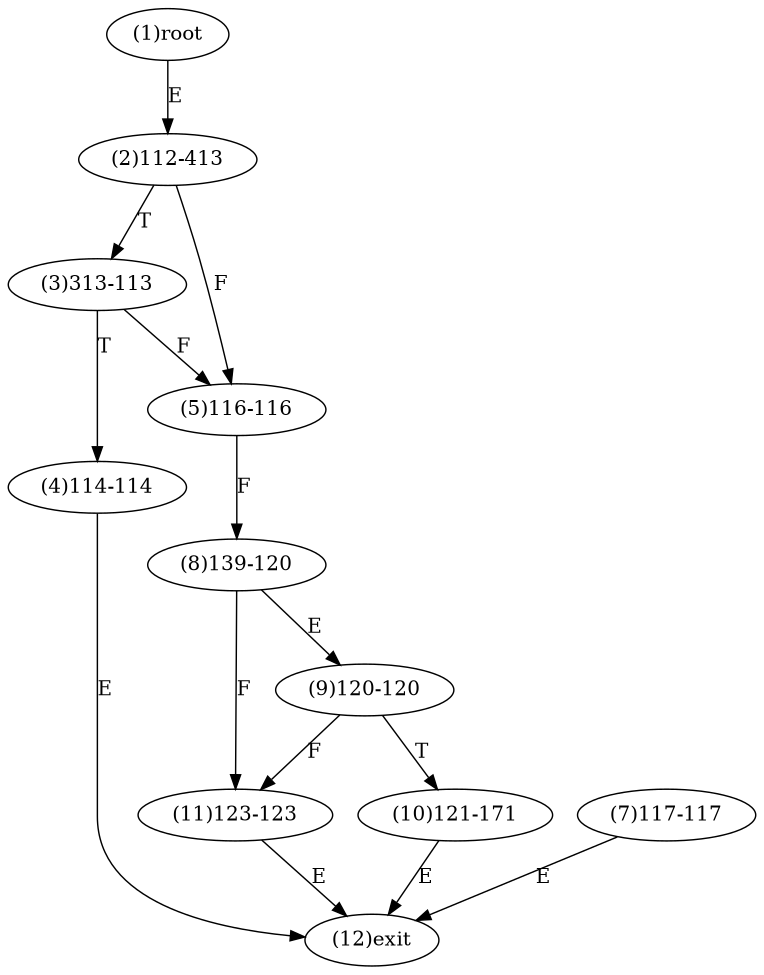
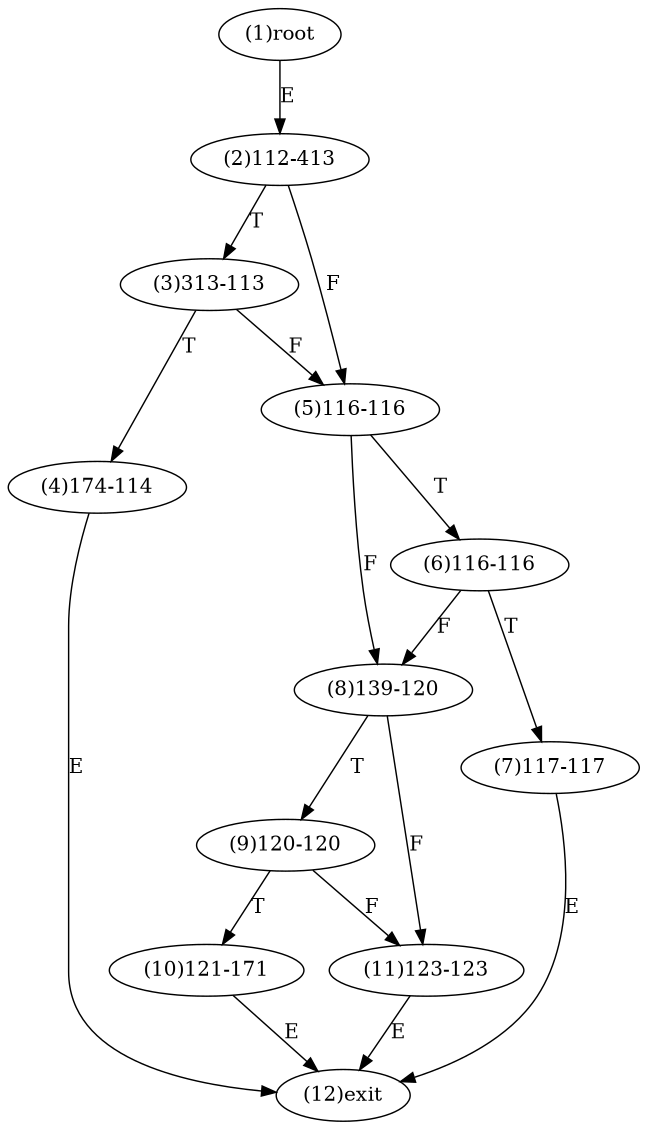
node "(4)114-114": label "(4)114-114" -> "(4)174-114"
node "(6)116-116": added
edge "(8)139-120" -> "(9)120-120": label "E" -> "T"
